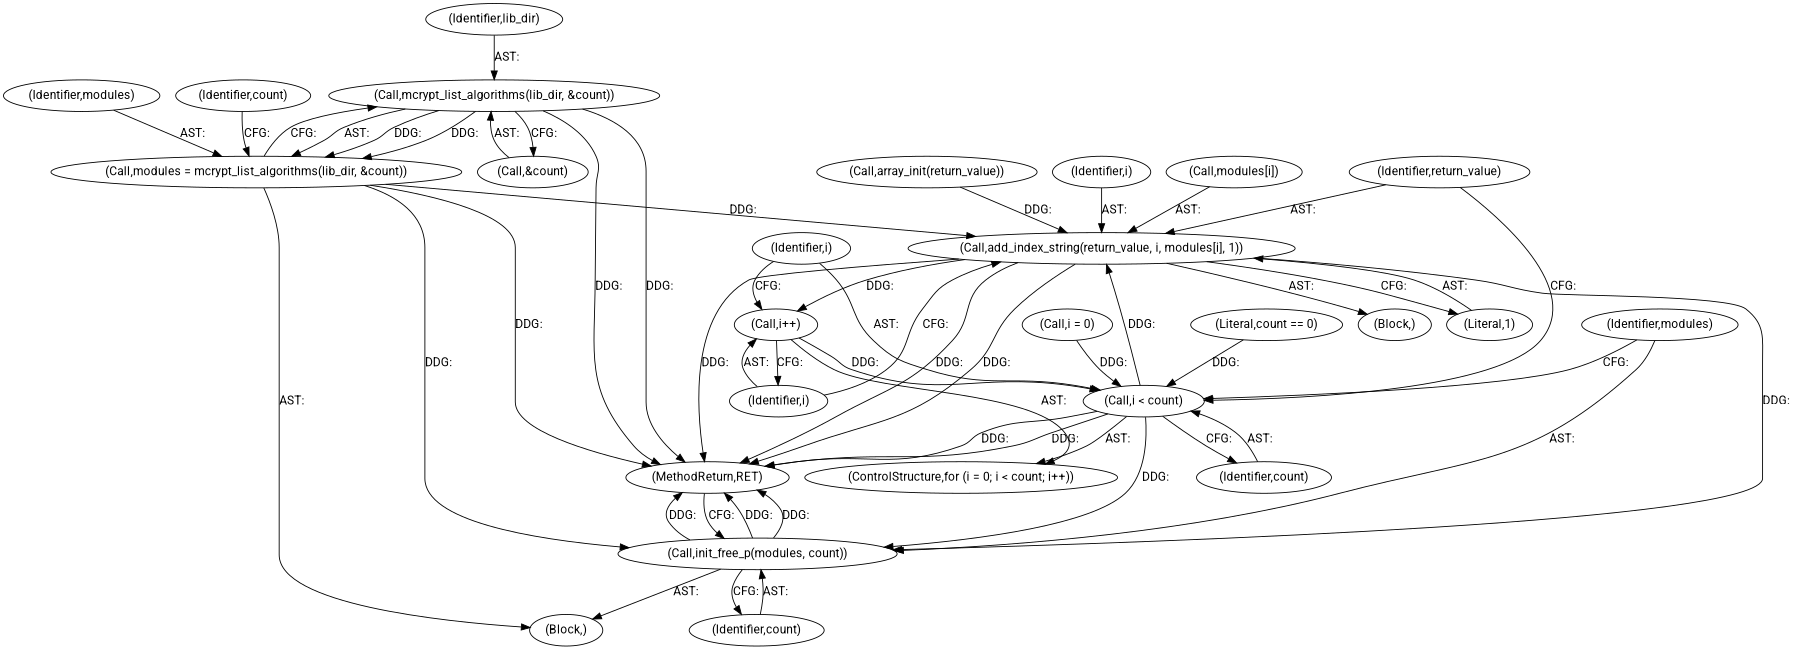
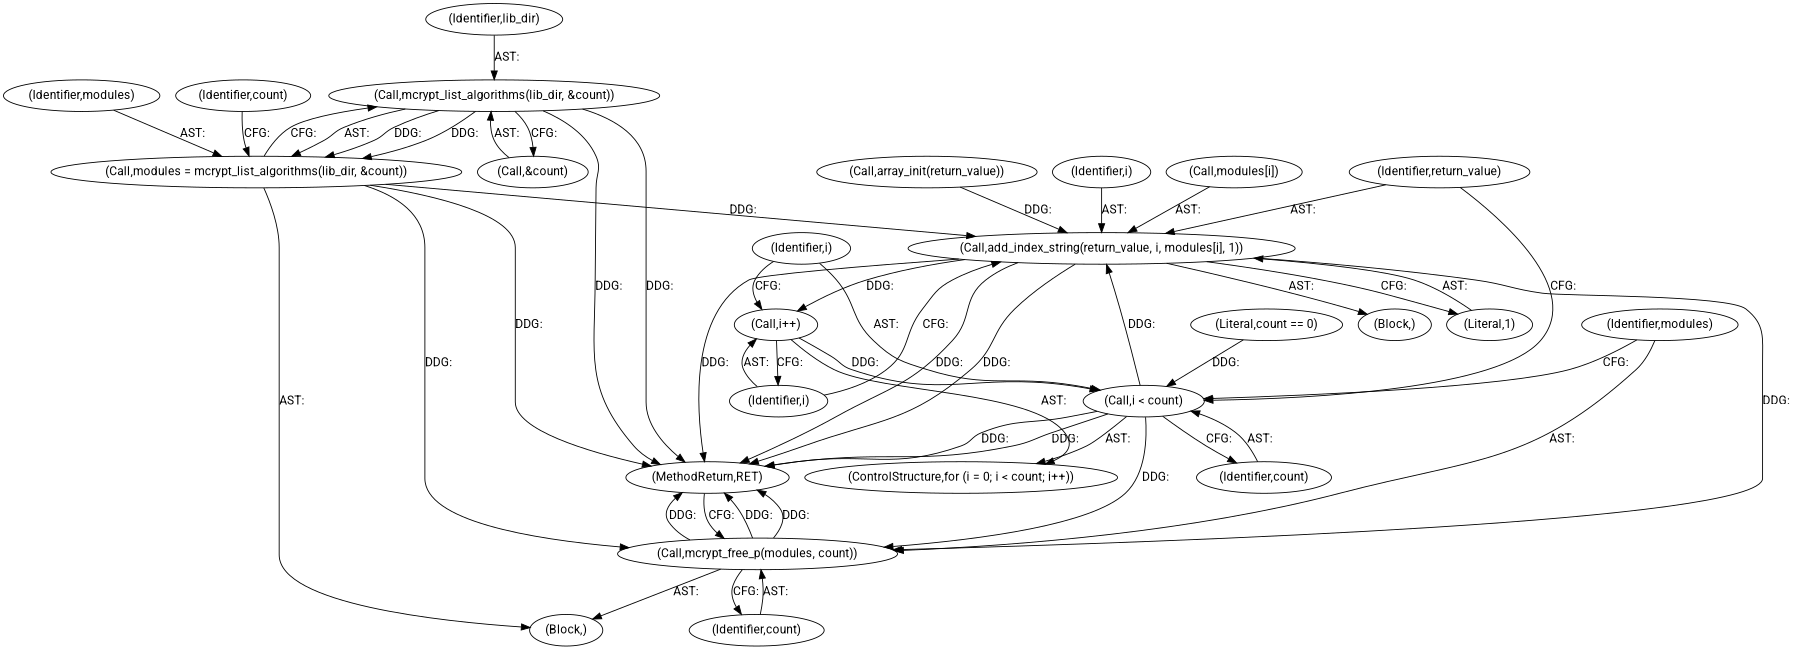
node "(Call,i = 0)": removed
node "(Call,init_free_p(modules, count))": label "(Call,init_free_p(modules, count))" -> "(Call,mcrypt_free_p(modules, count))"
